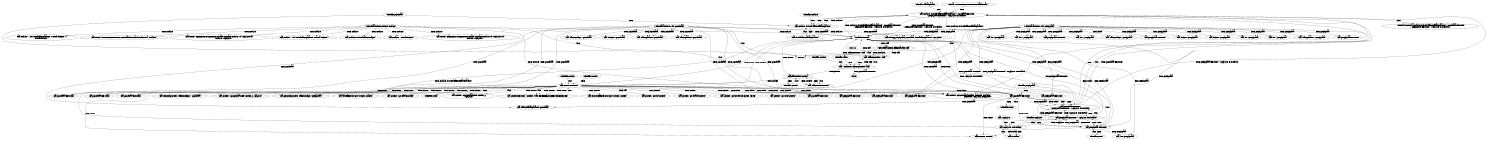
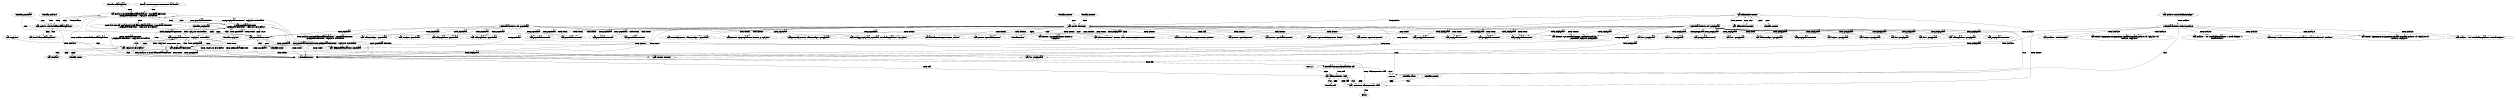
edge "(MethodParameterIn,uint32_t cmdSize)" -> "(Call,cmdSize != sizeof(effect_config_t))": reversed
edge "(MethodParameterIn,void *pCmdData)" -> "(MethodReturn,int)": label "DDG: pCmdData" -> "DDG: pCmdData == NULL"
edge "1000112" -> "(Call,(effect_context_t *)self)": label "DDG: cmdSize" -> "AST: "
edge "(MethodParameterIn,void *pCmdData)" -> "(Call,(effect_offload_param_t*)pCmdData)": label "CFG: pCmdData" -> "DDG: pCmdData"
edge "(Call,* context = (effect_context_t *)self)" -> "(Call,effect_exists(context))": reversed
edge "(Call,* context = (effect_context_t *)self)" -> "(Block,)": label "DDG: pCmdData == NULL" -> "AST: "
node "(Identifier,self)": added
